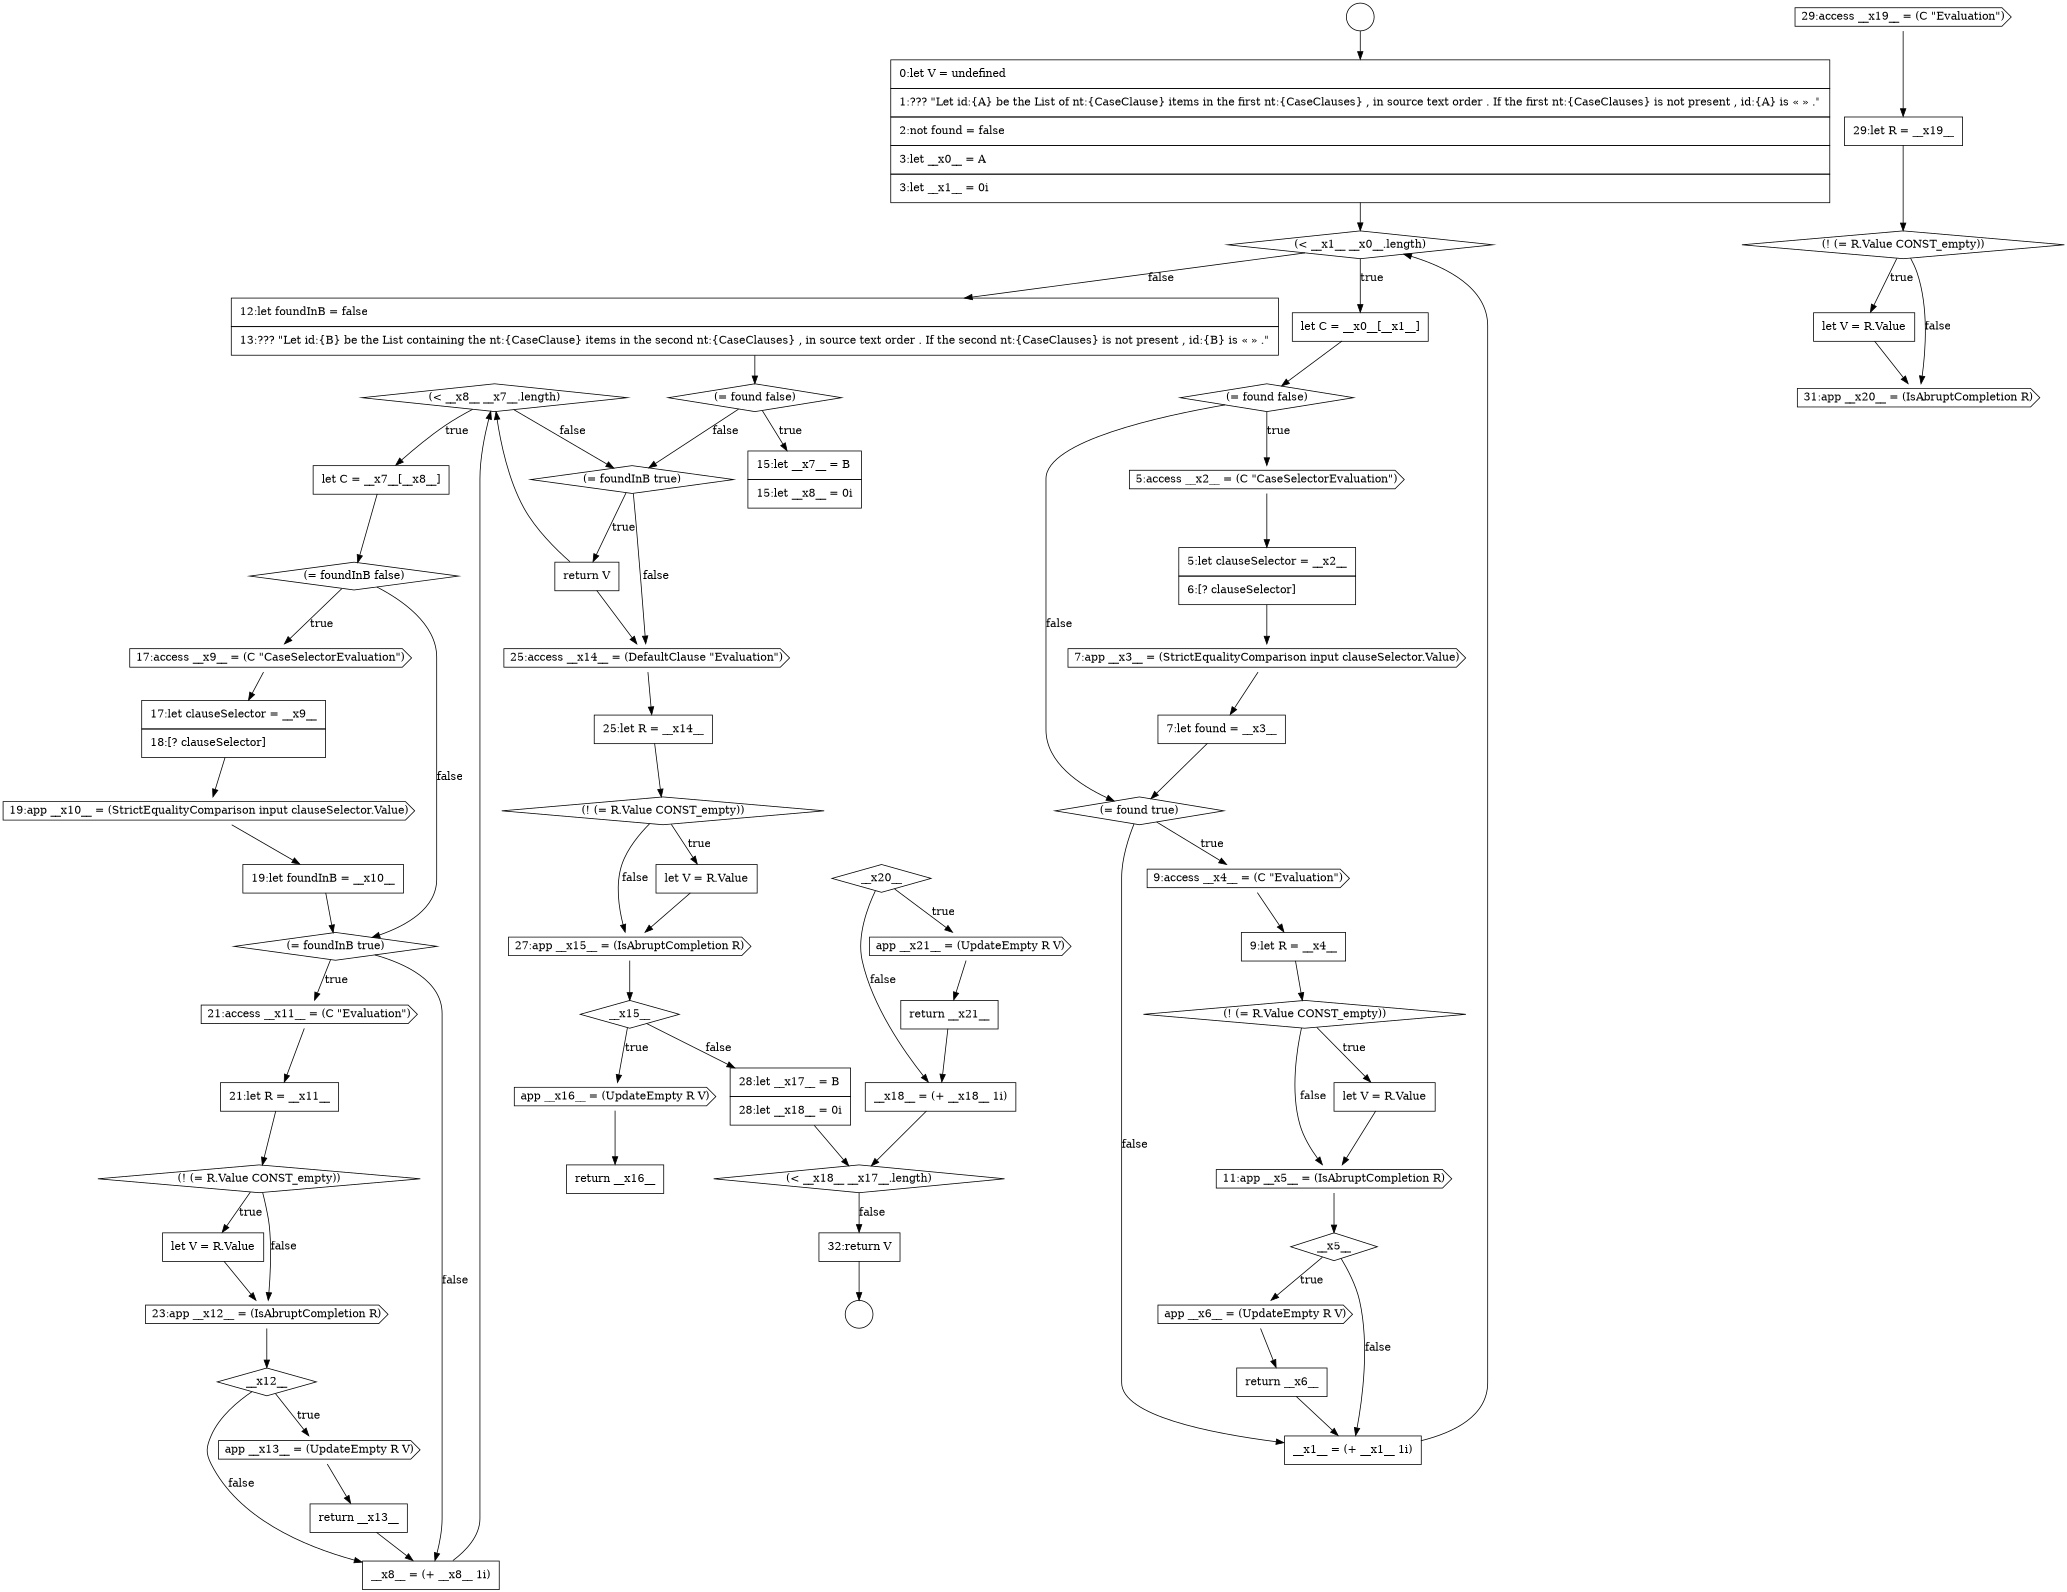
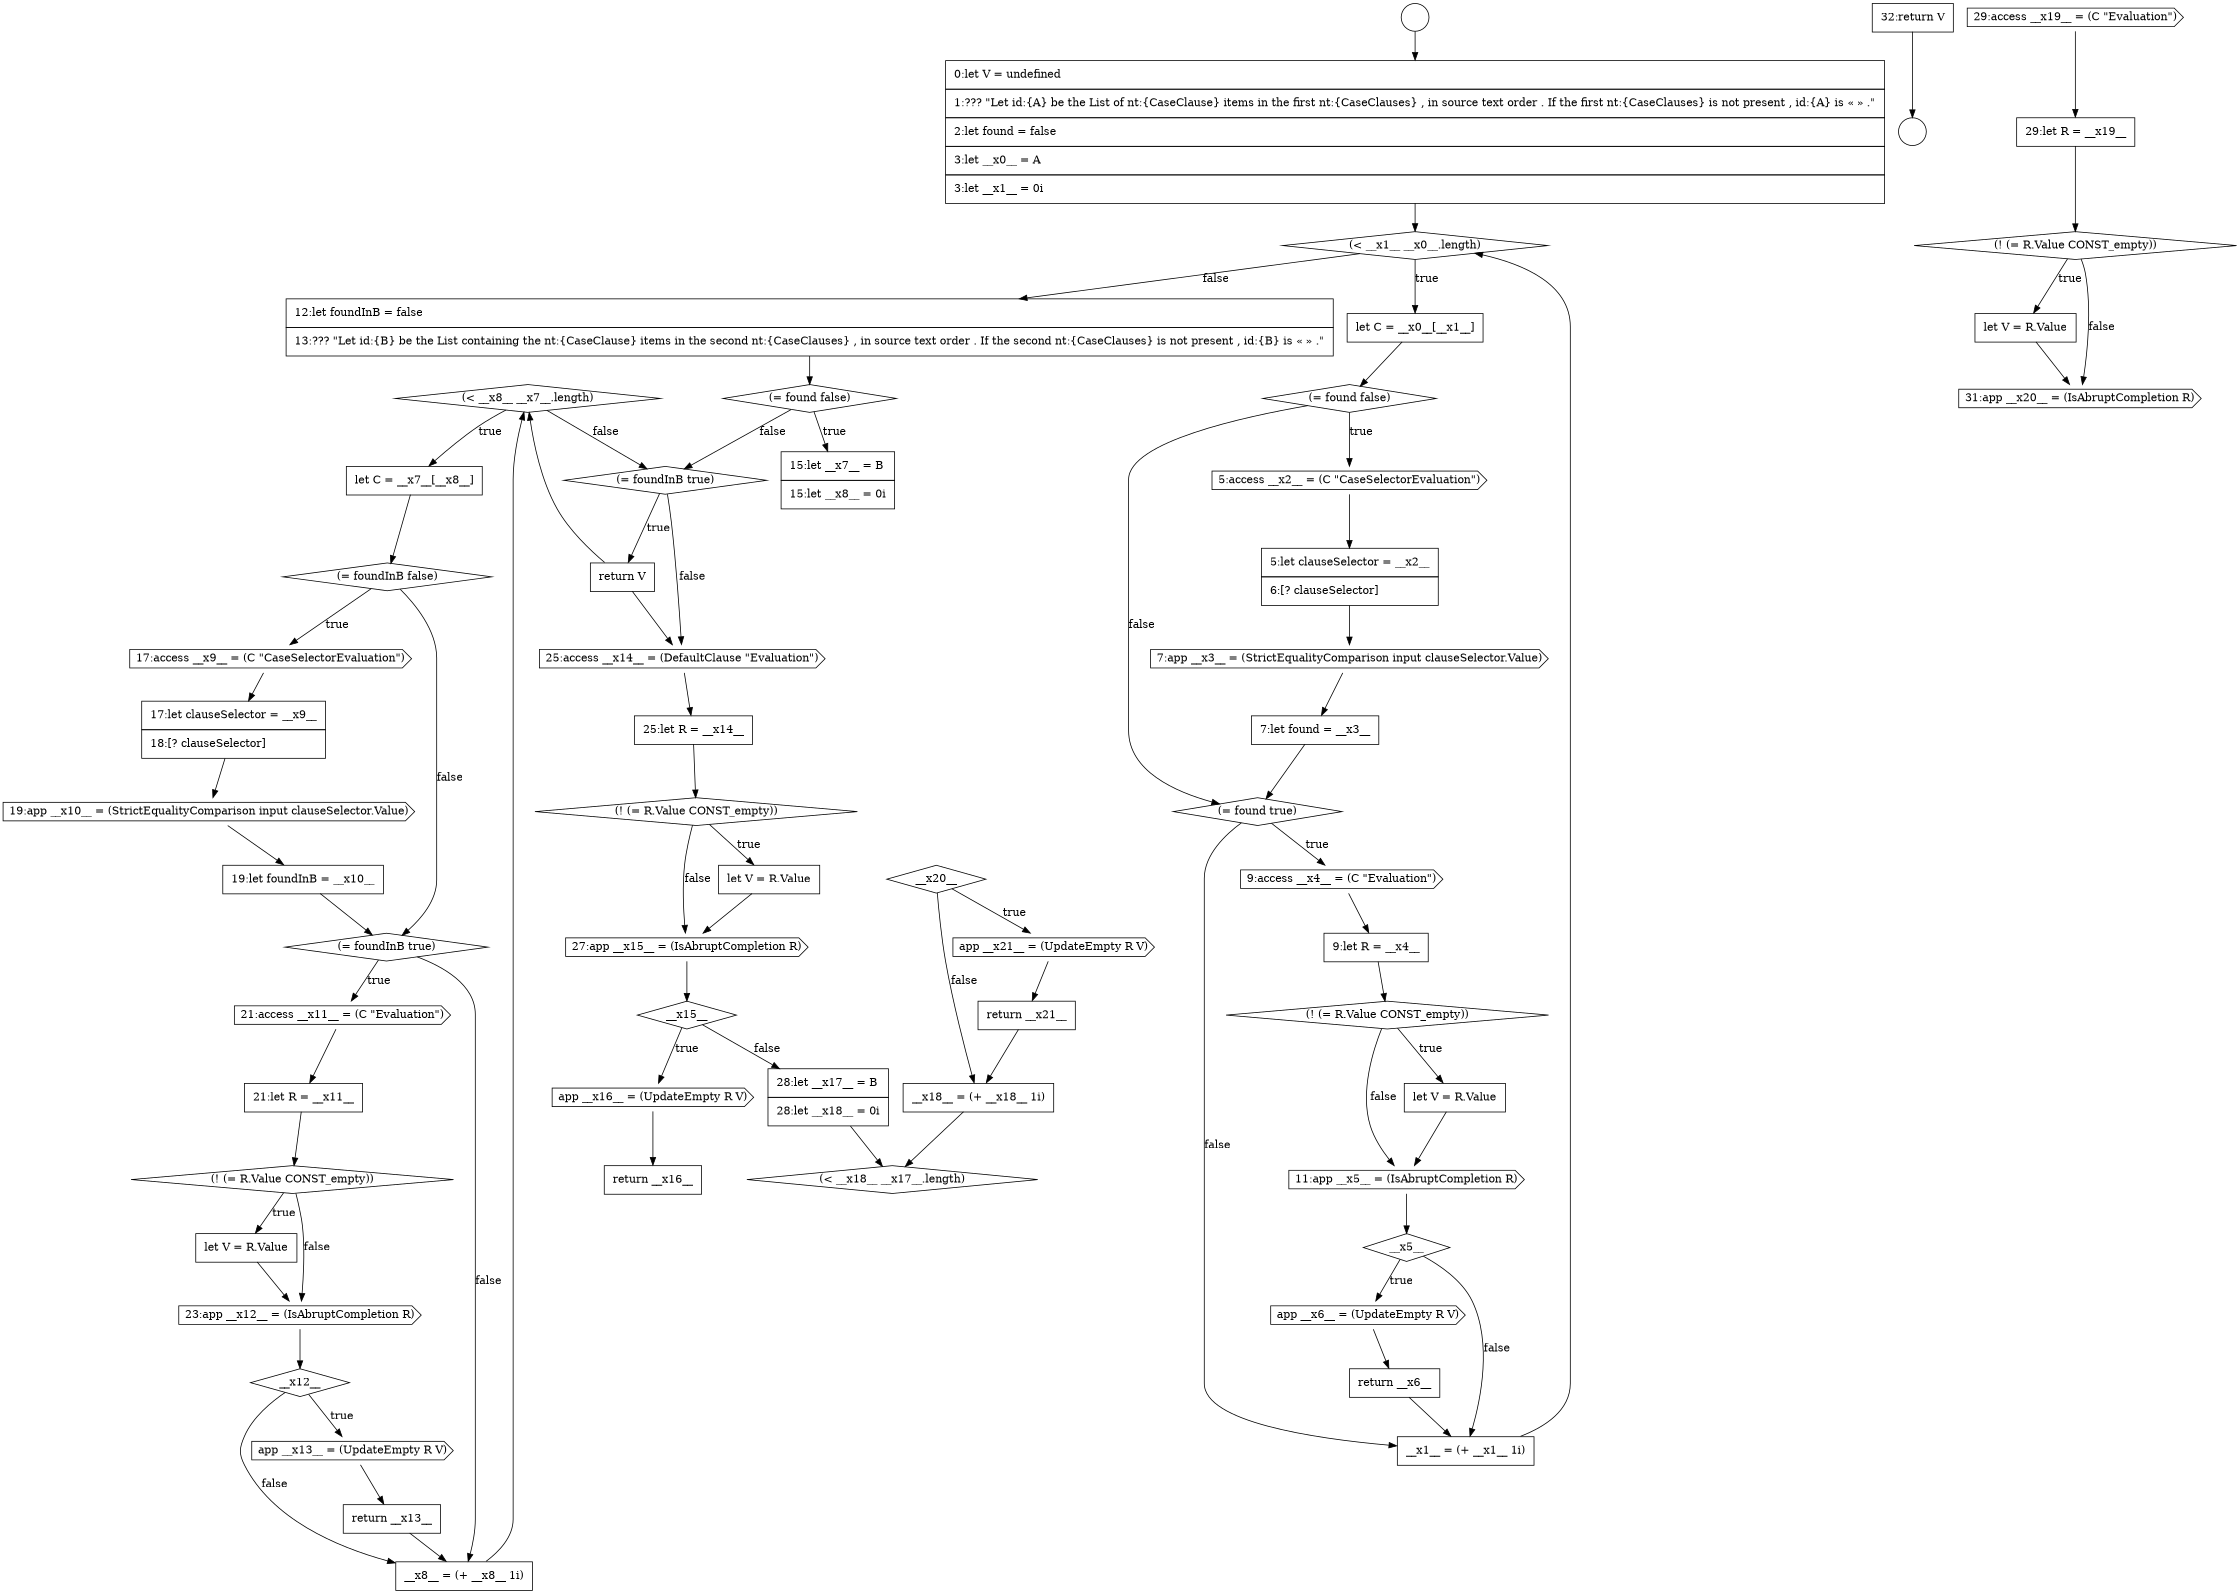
node "0:let V = undefined": text "2:not found = false" -> "2:let found = false"
edge "(< __x18__ __x17__.length)" -> "32:return V": removed, label "false"
